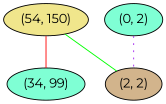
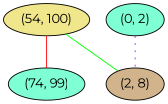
node "(54, 150)": label "(54, 150)" -> "(54, 100)"
node "(34, 99)": label "(34, 99)" -> "(74, 99)"
node "(2, 2)": label "(2, 2)" -> "(2, 8)"
